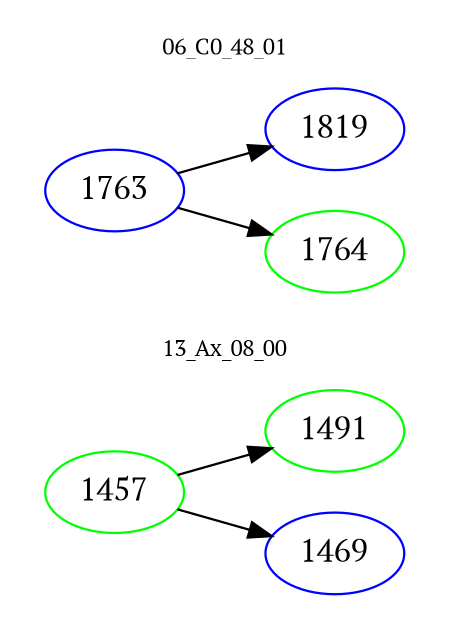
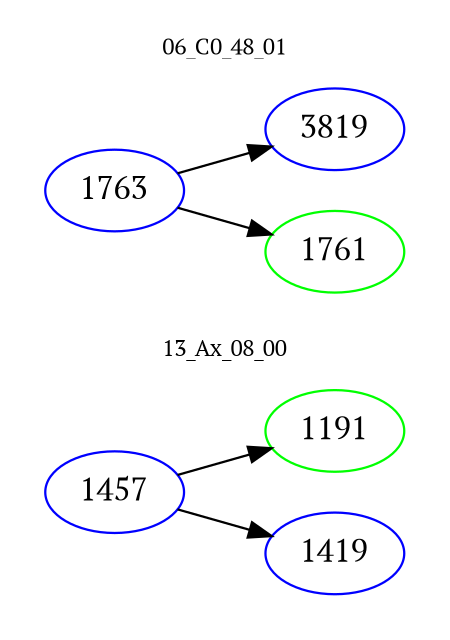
node "1819": label "1819" -> "3819"
node "1764": label "1764" -> "1761"
node "1491": label "1491" -> "1191"
node "1457": color green -> blue
node "1469": label "1469" -> "1419"
